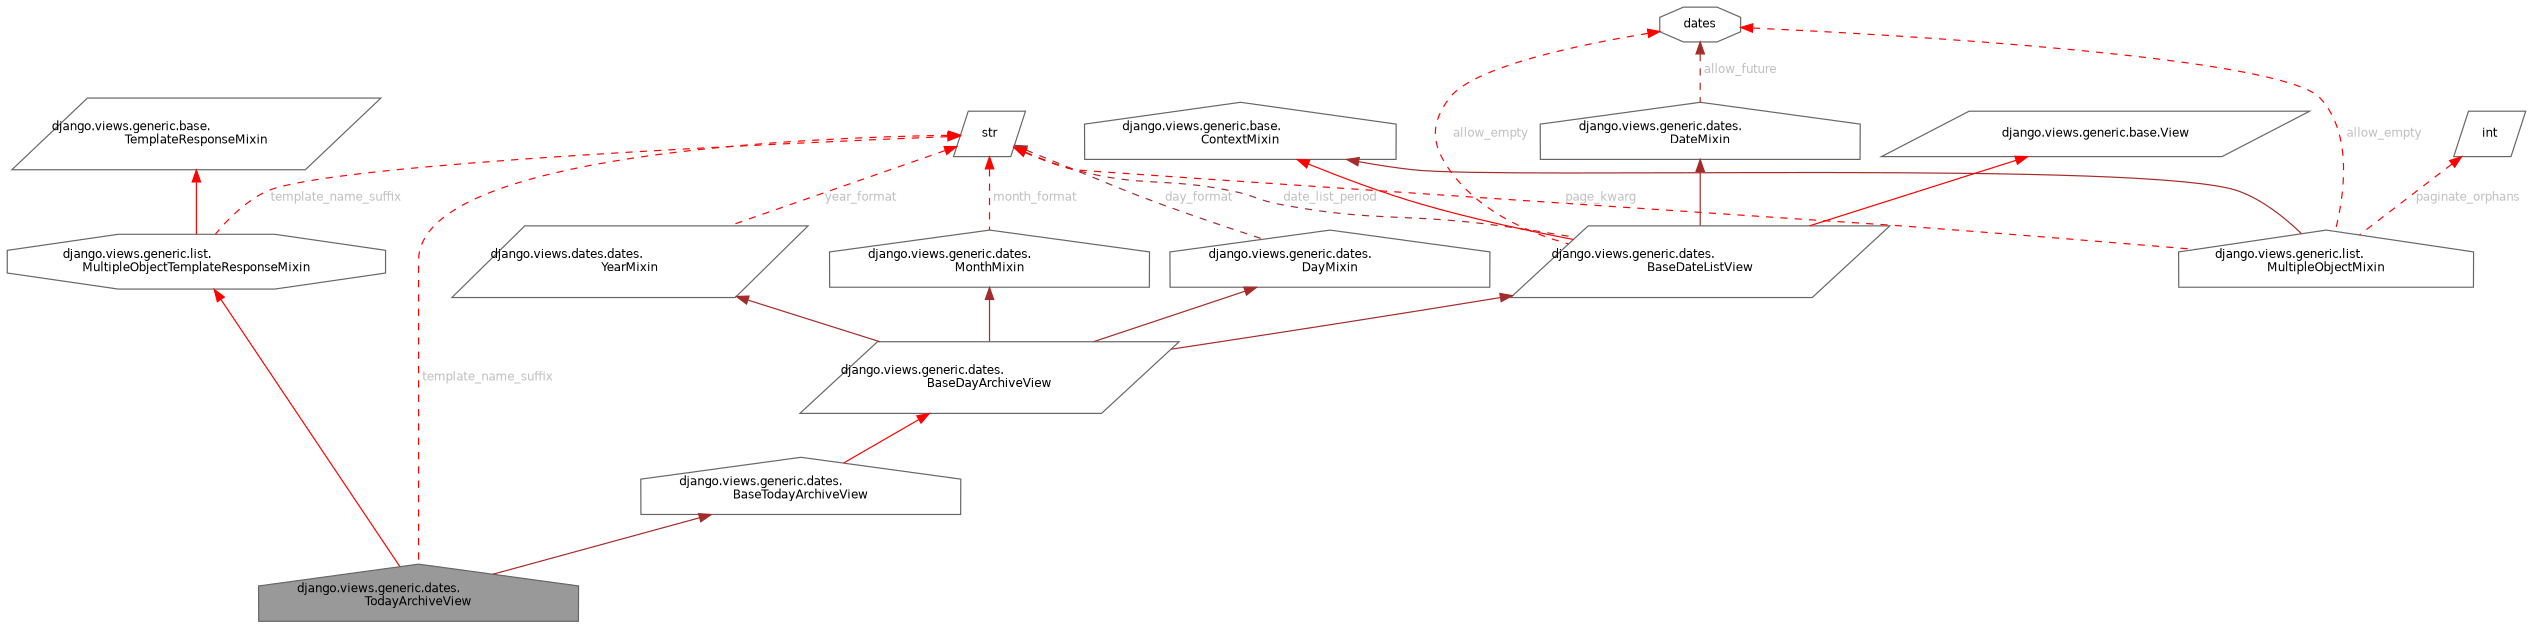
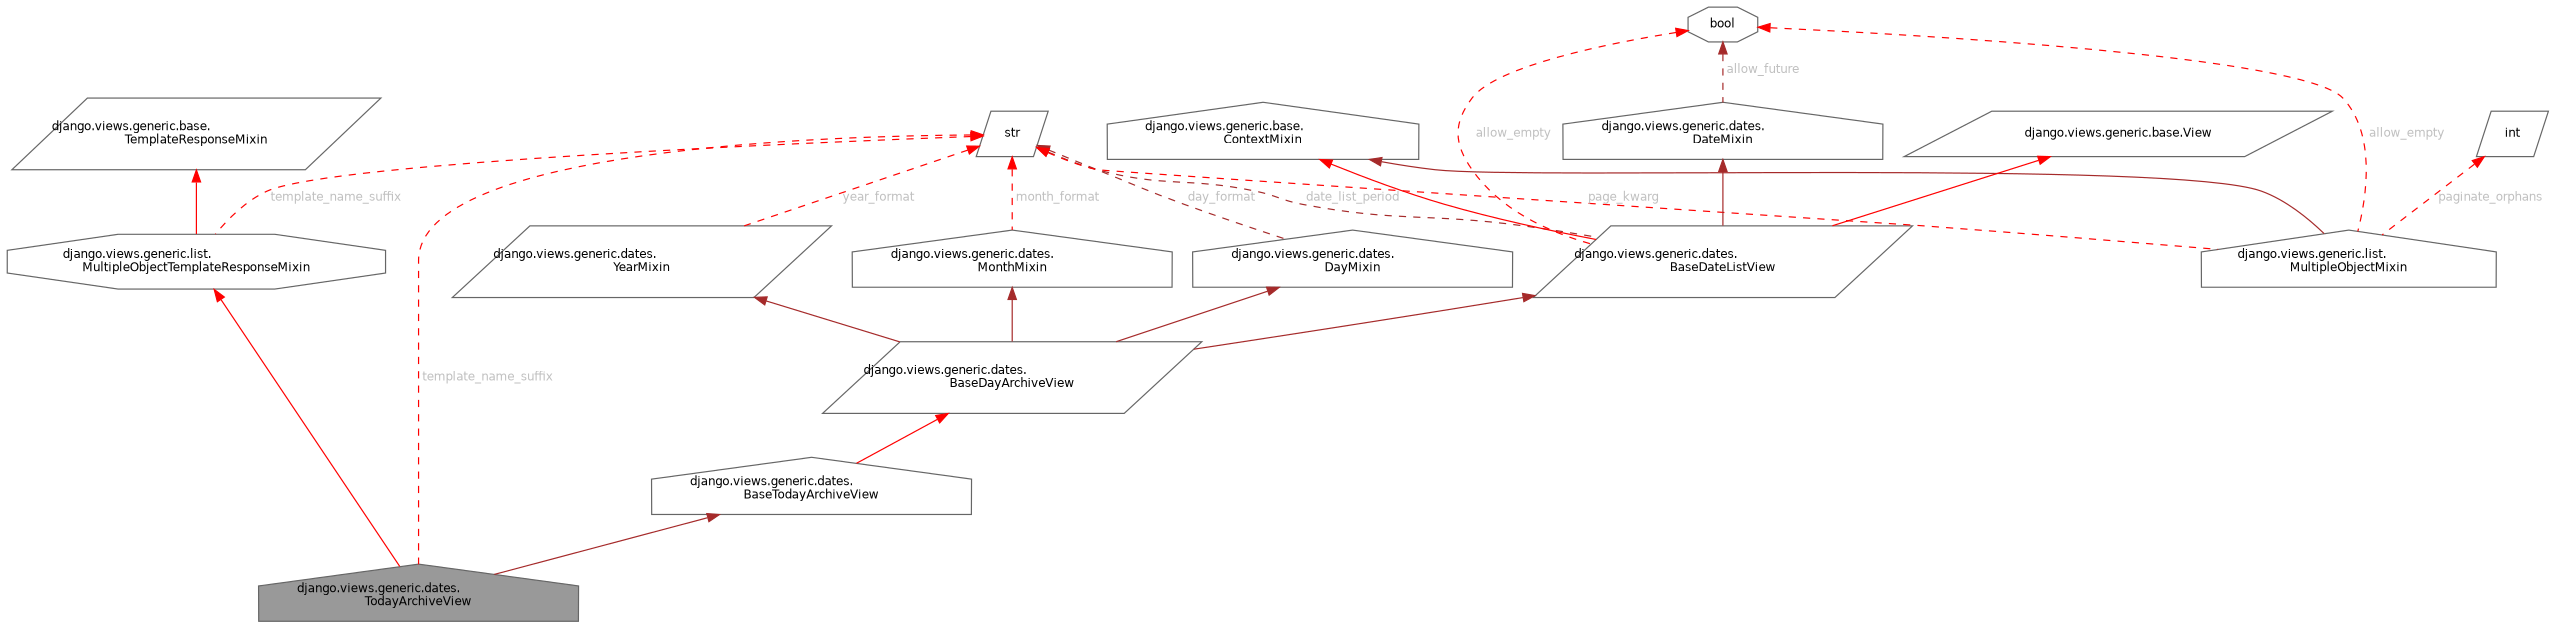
node "dates": label "dates" -> "bool"
node "django.views.dates.dates. YearMixin": label "django.views.dates.dates. YearMixin" -> "django.views.generic.dates. YearMixin"
